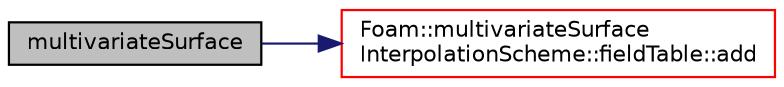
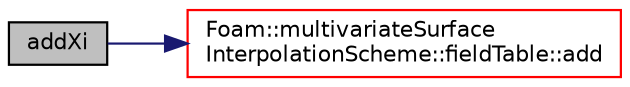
node "multivariateSurface": label "multivariateSurface" -> "addXi"
